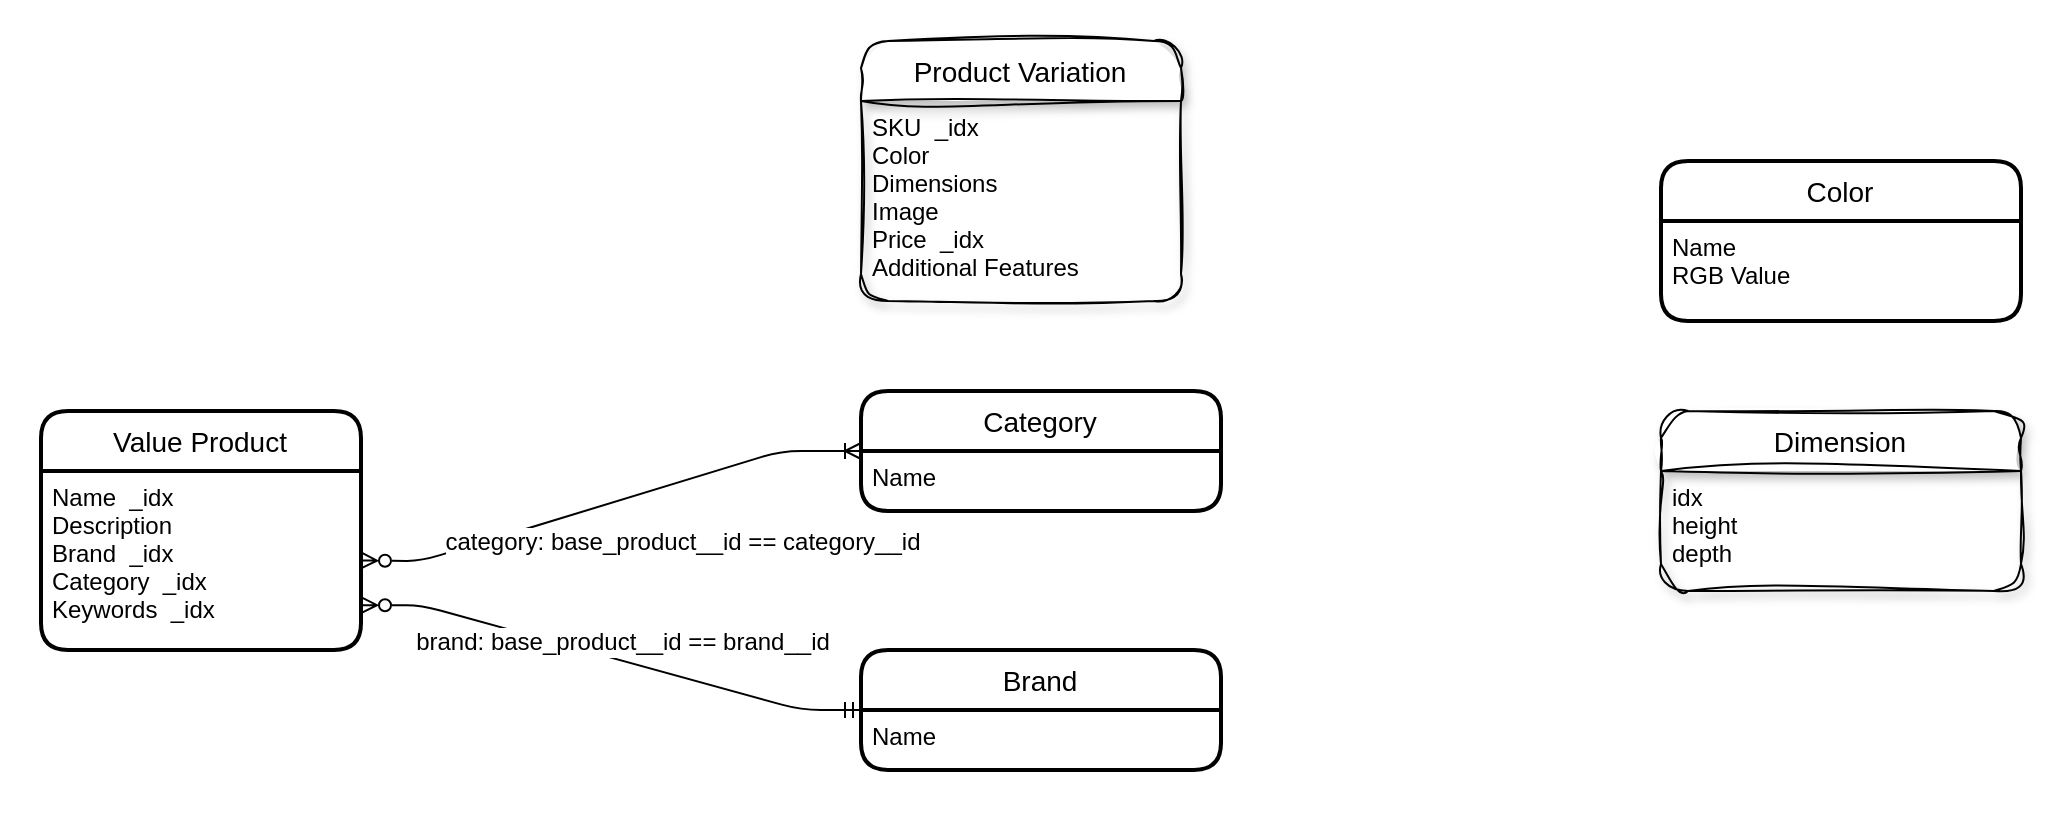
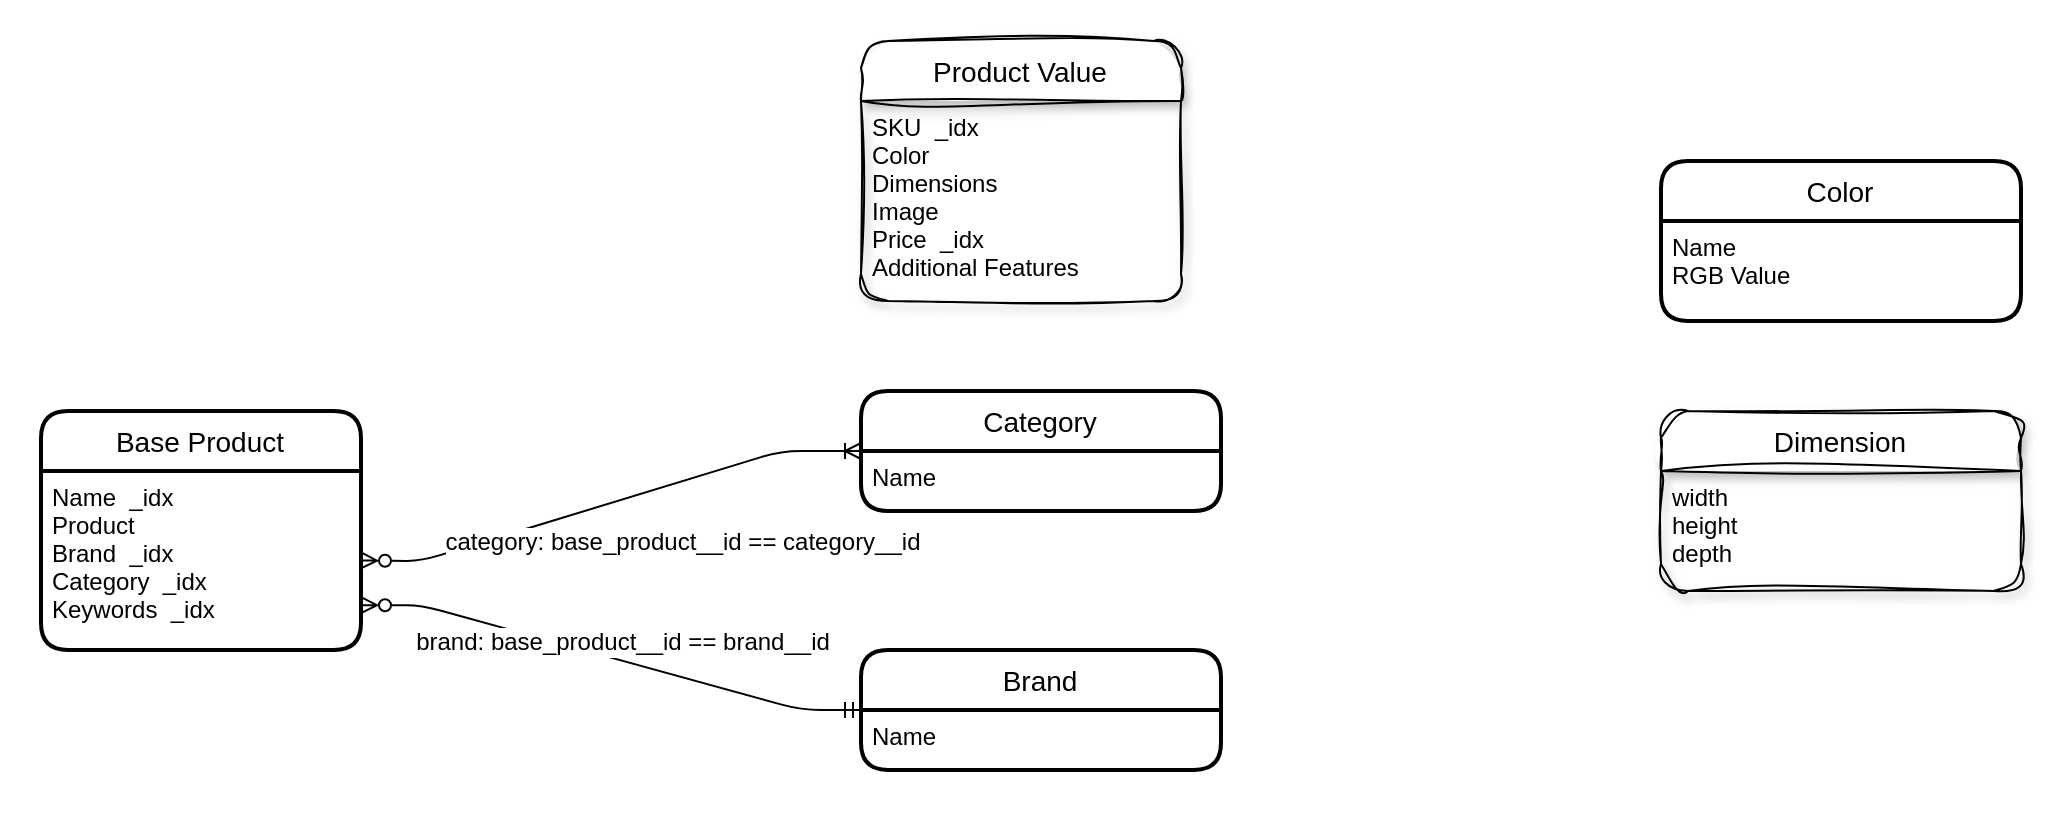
node "Product Variation": label "Product Variation" -> "Product Value"
node "Value Product": label "Value Product" -> "Base Product"
node "Name _idx Description Brand _idx Category _idx Keywords _idx": label "Name _idx Description Brand _idx Category _idx Keywords _idx" -> "Name _idx Product Brand _idx Category _idx Keywords _idx"
node "idx height depth": label "idx height depth" -> "width height depth"
